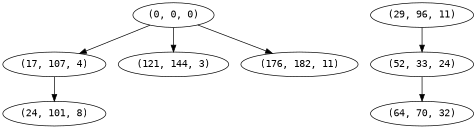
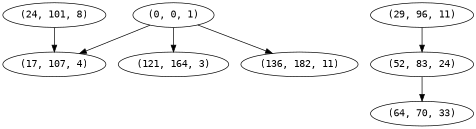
node "(0, 0, 0)": label "(0, 0, 0)" -> "(0, 0, 1)"
node "(121, 144, 3)": label "(121, 144, 3)" -> "(121, 164, 3)"
node "(176, 182, 11)": label "(176, 182, 11)" -> "(136, 182, 11)"
node "(52, 33, 24)": label "(52, 33, 24)" -> "(52, 83, 24)"
edge "(17, 107, 4)" -> "(24, 101, 8)": reversed
node "(64, 70, 32)": label "(64, 70, 32)" -> "(64, 70, 33)"
